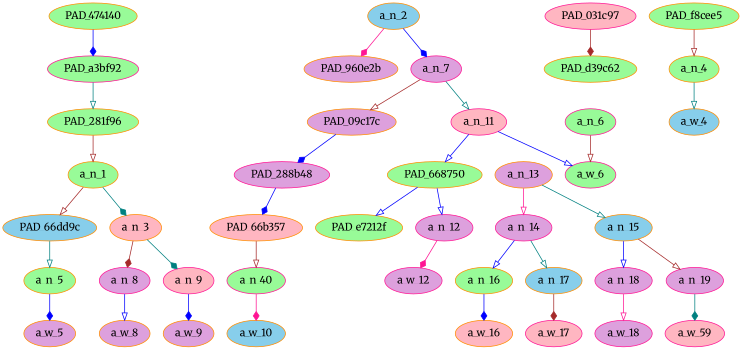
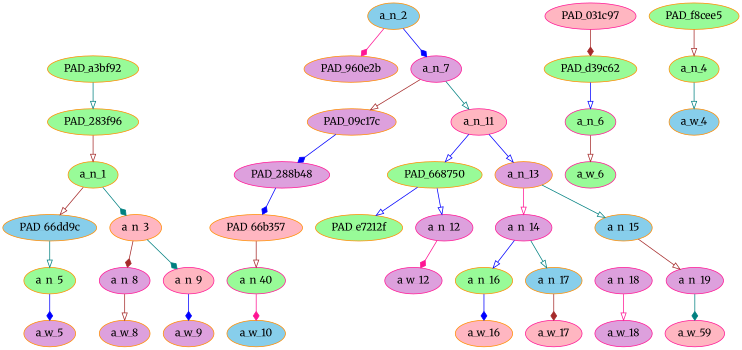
node "PAD_474140": removed
node "PAD_a3bf92": color deeppink -> darkorange
edge "PAD_d39c62" -> "a_n_6": added
node "PAD_281f96": label "PAD_281f96" -> "PAD_283f96"
edge "a_n_11" -> "a_w_6": now "a_n_11" -> "a_n_13"
edge "a_n_15" -> "a_n_18": removed
edge "a_n_8" -> "a_w_8": color blue -> brown
